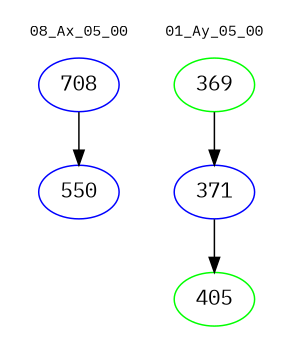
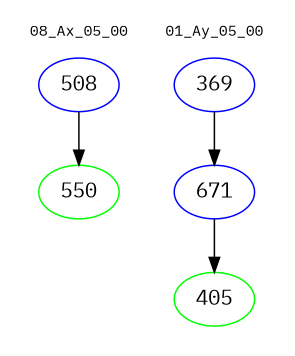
node "708": label "708" -> "508"
node "369": color green -> blue
node "550": color blue -> green
node "371": label "371" -> "671"
